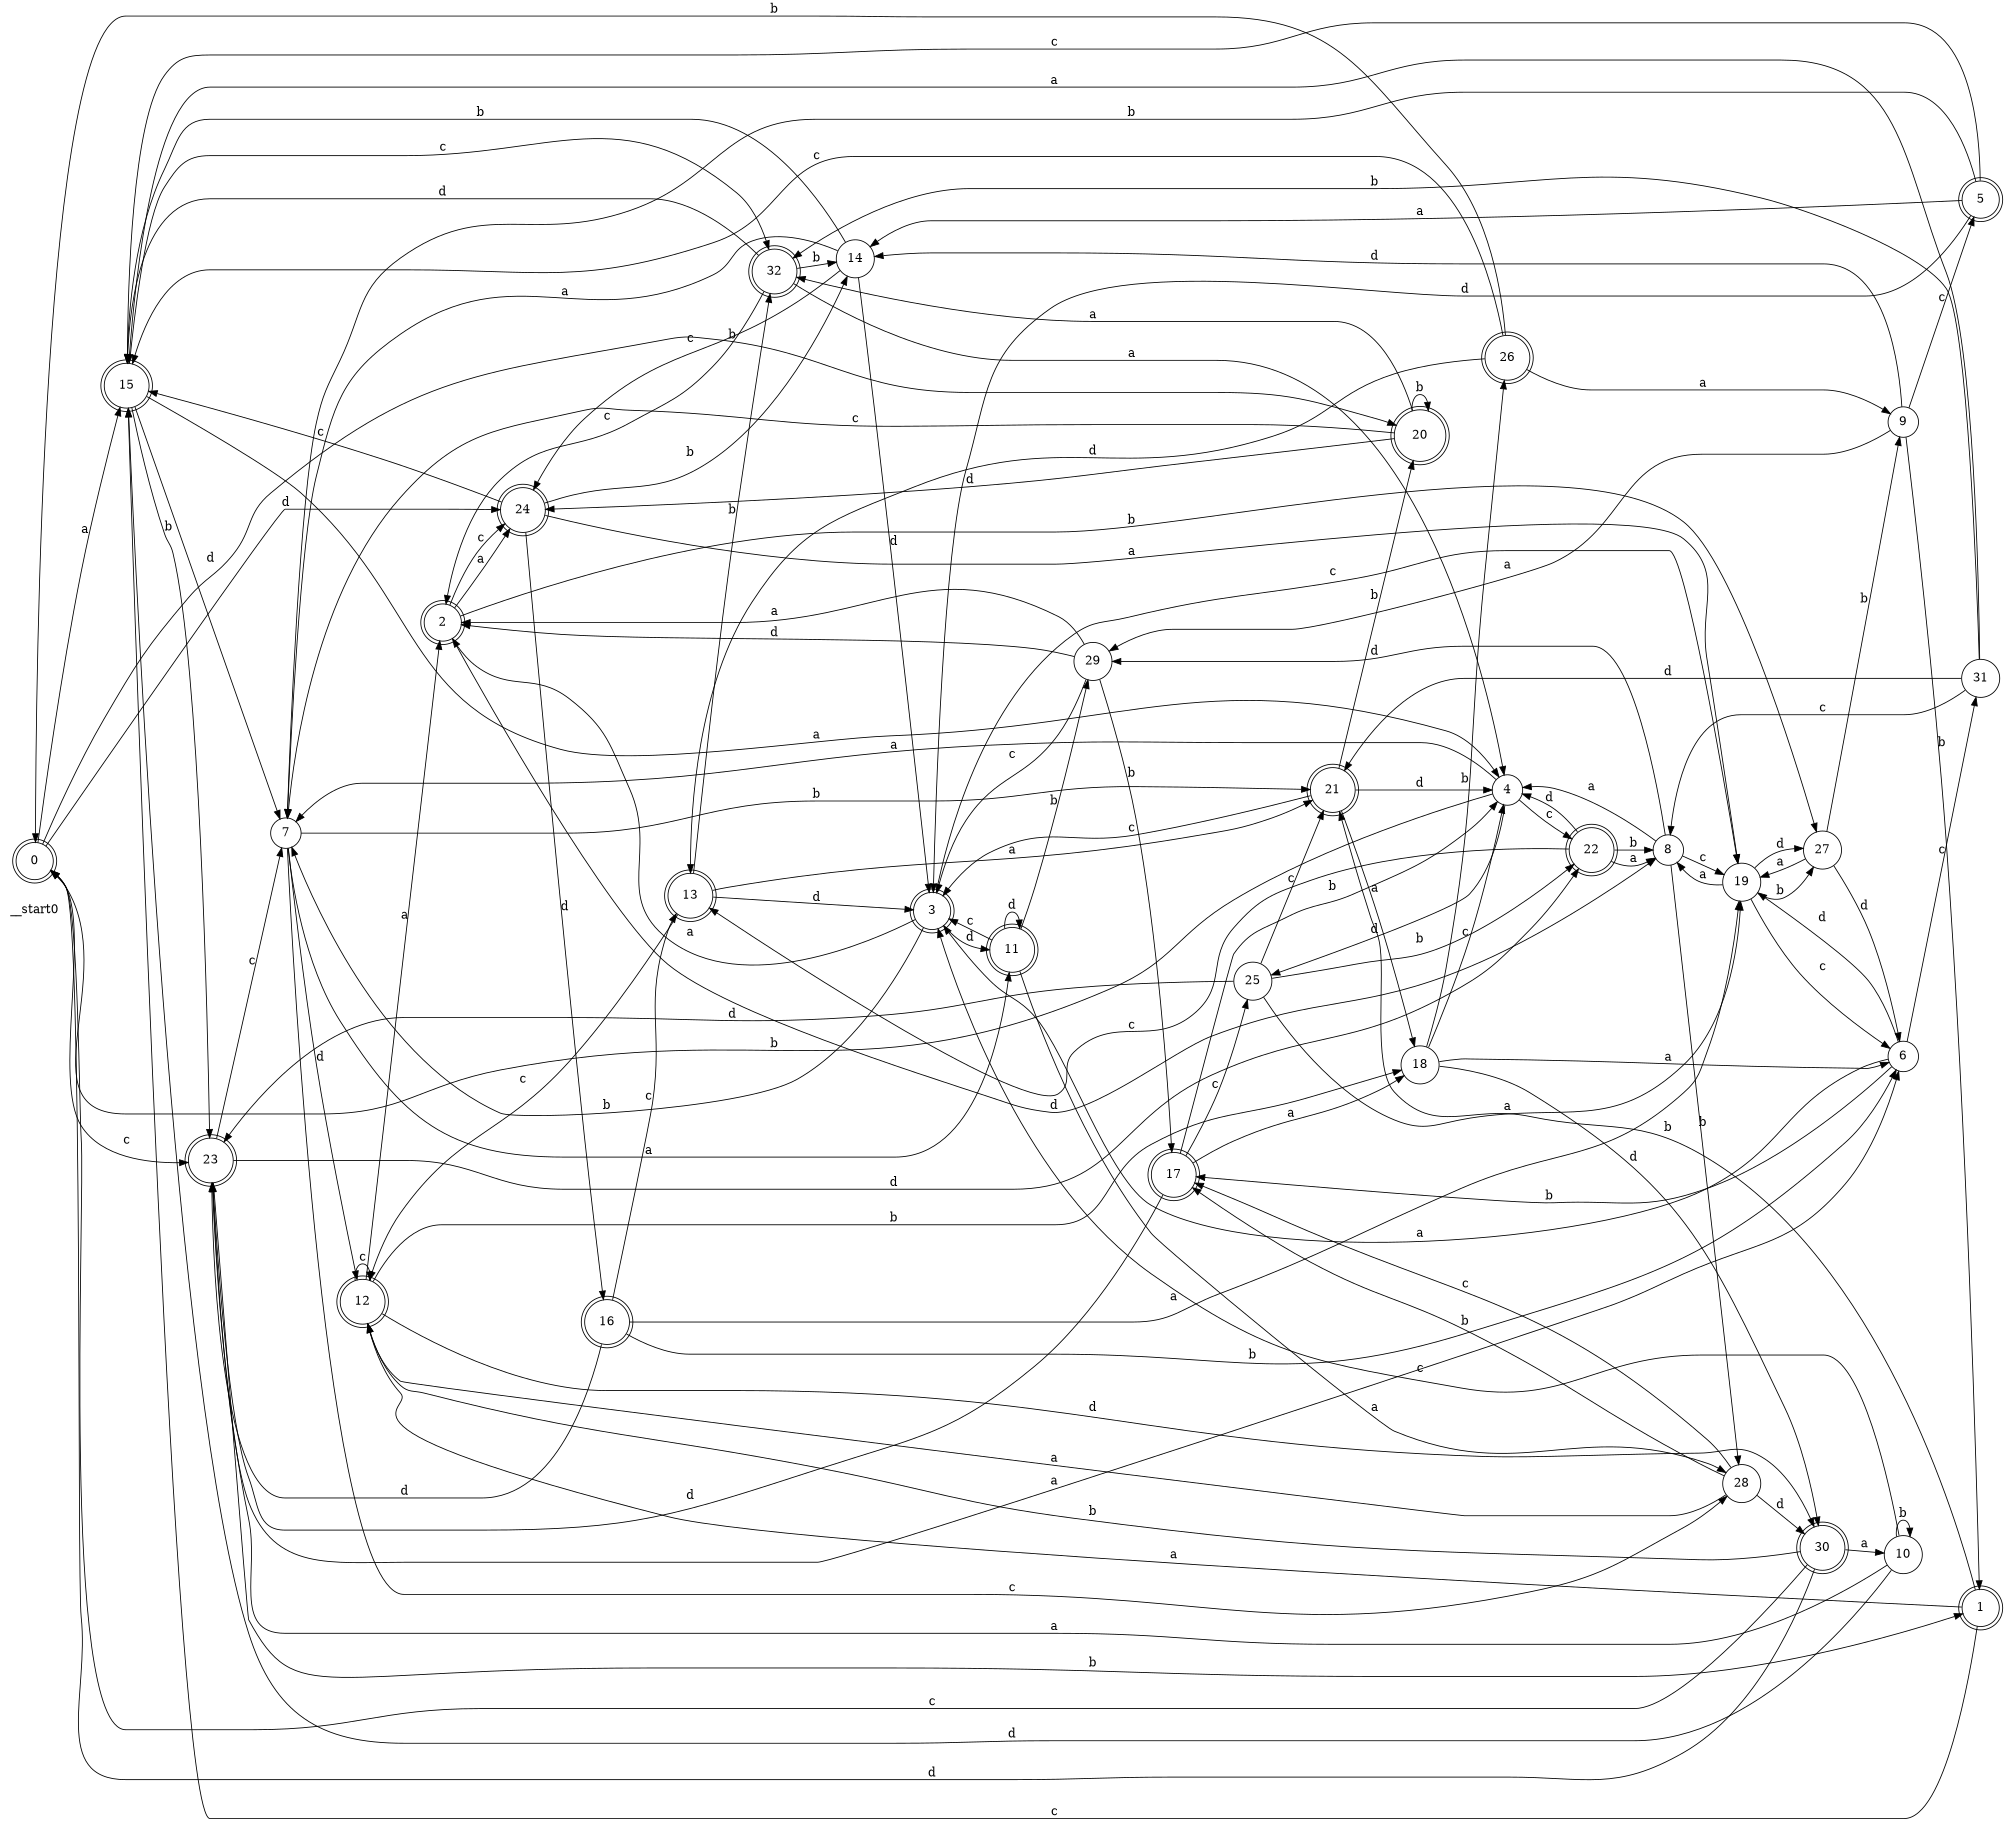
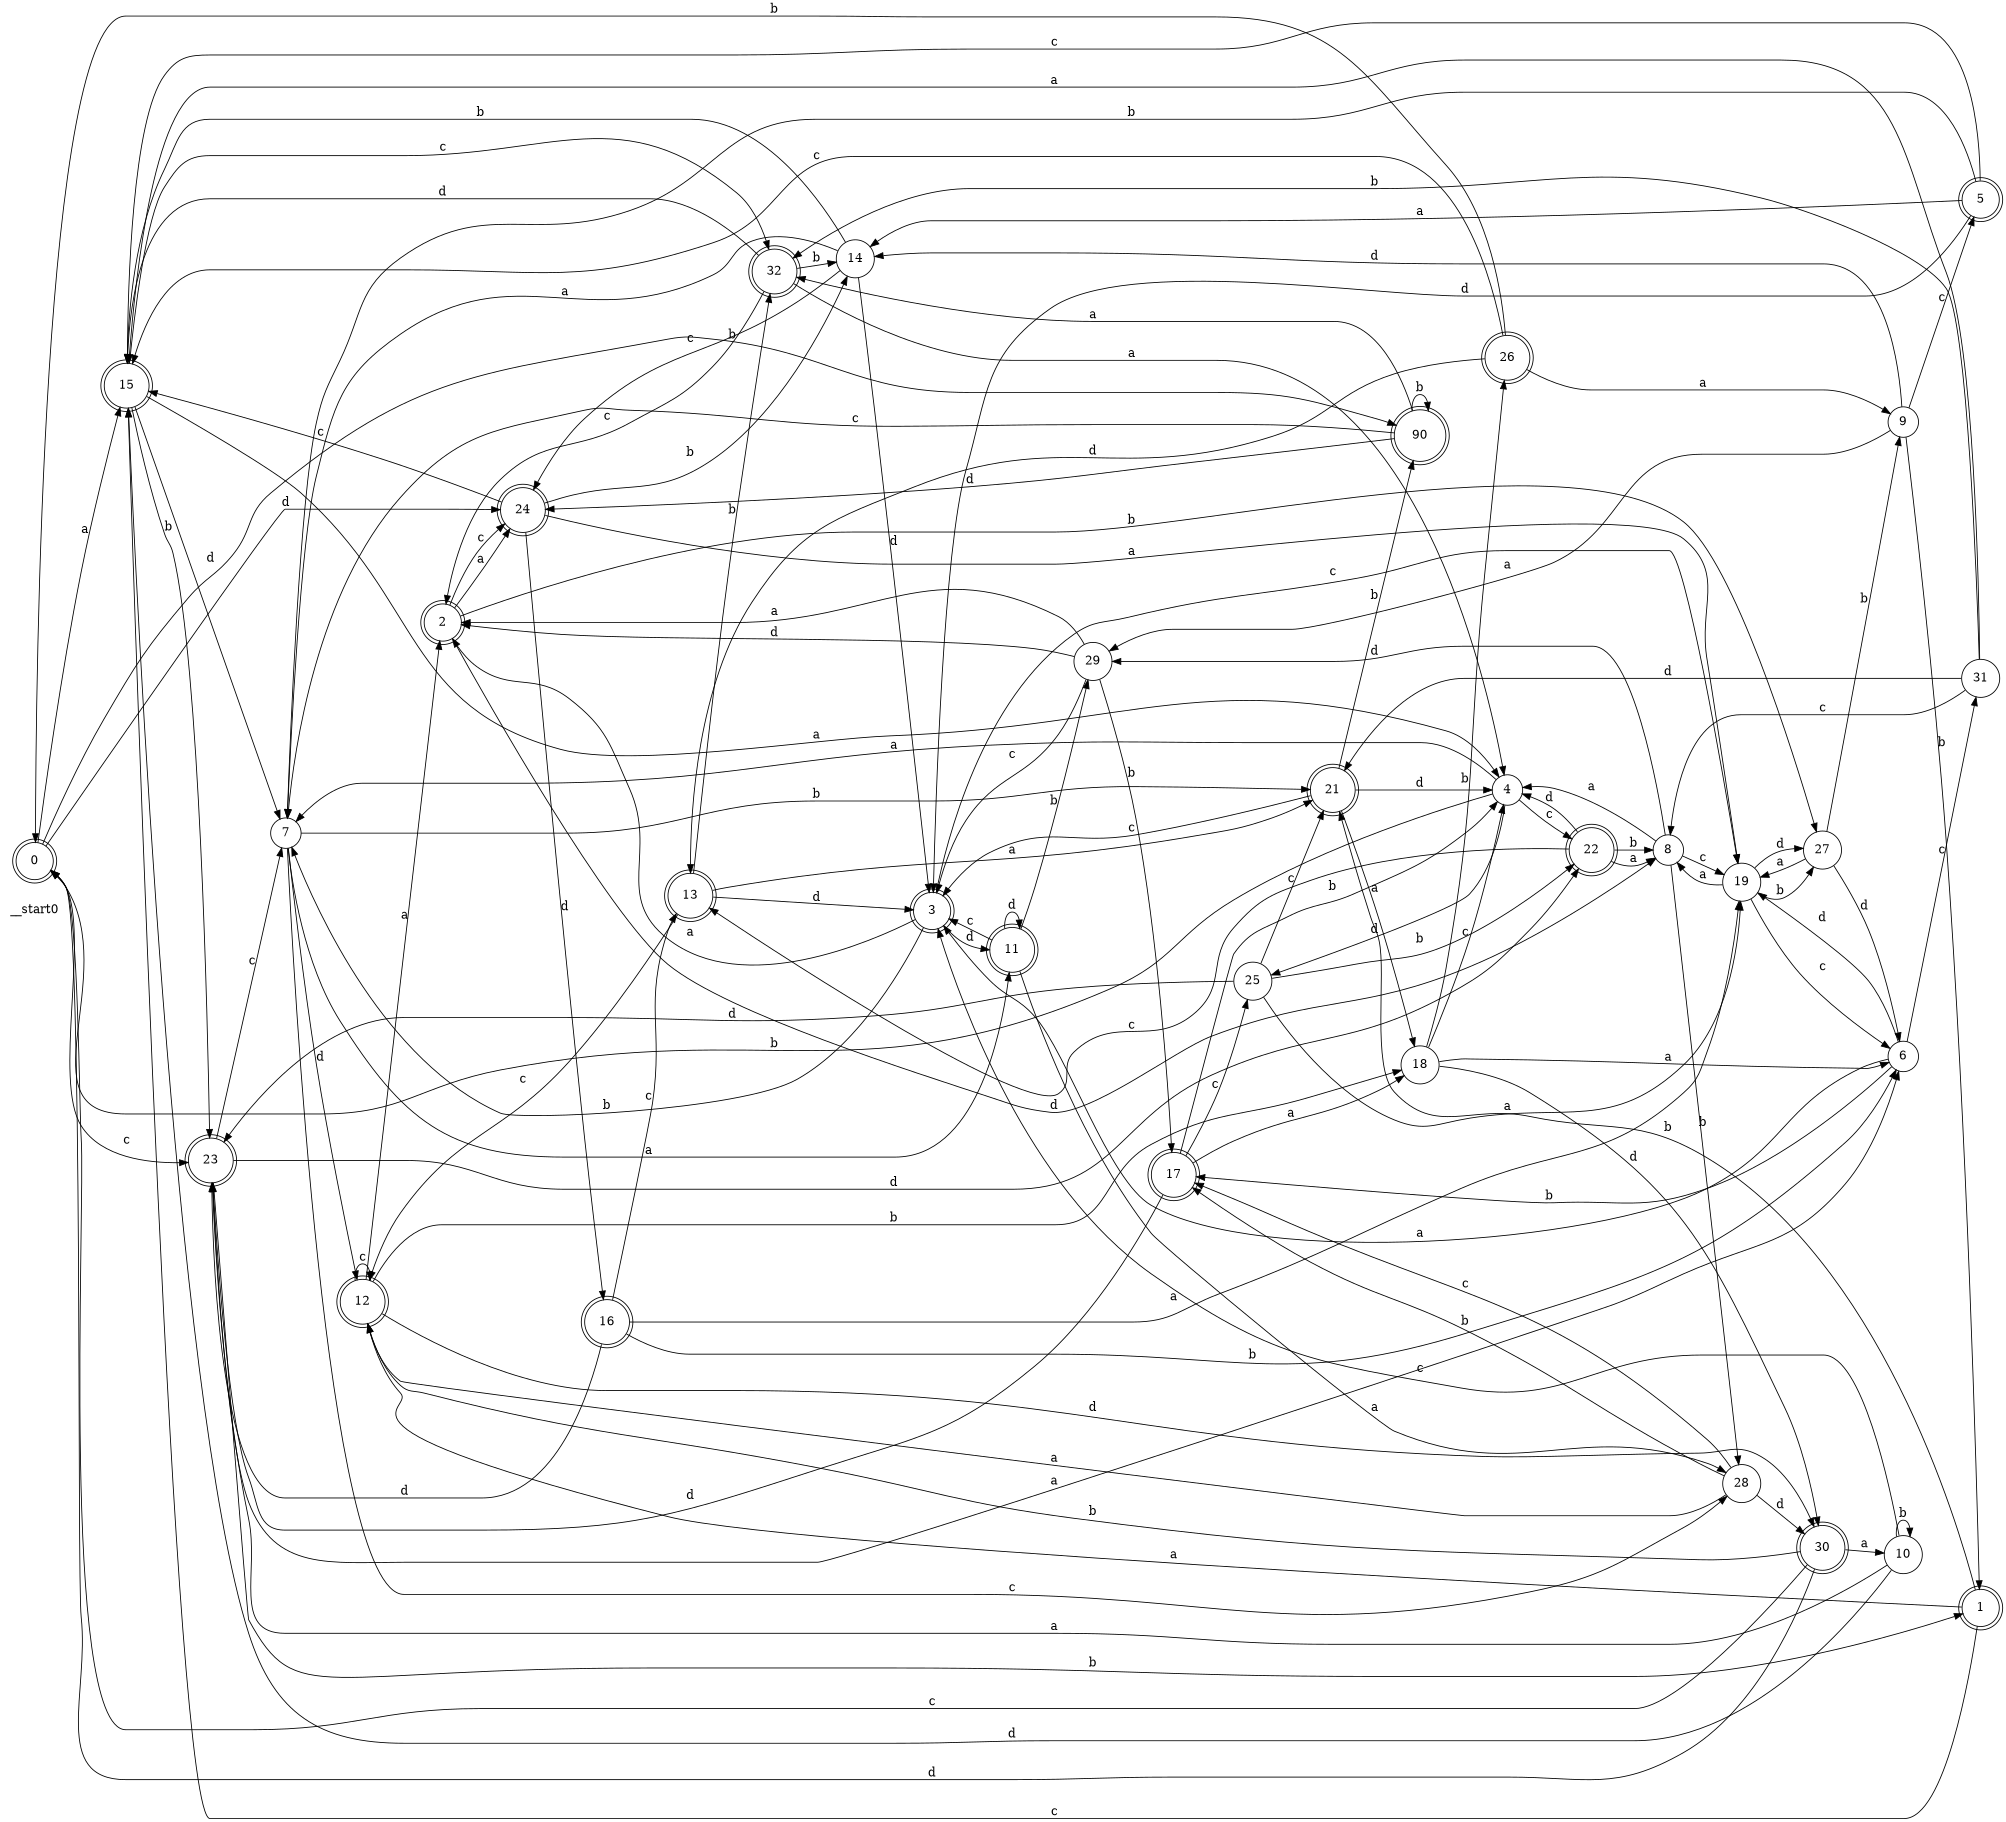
node "20": label "20" -> "90"
